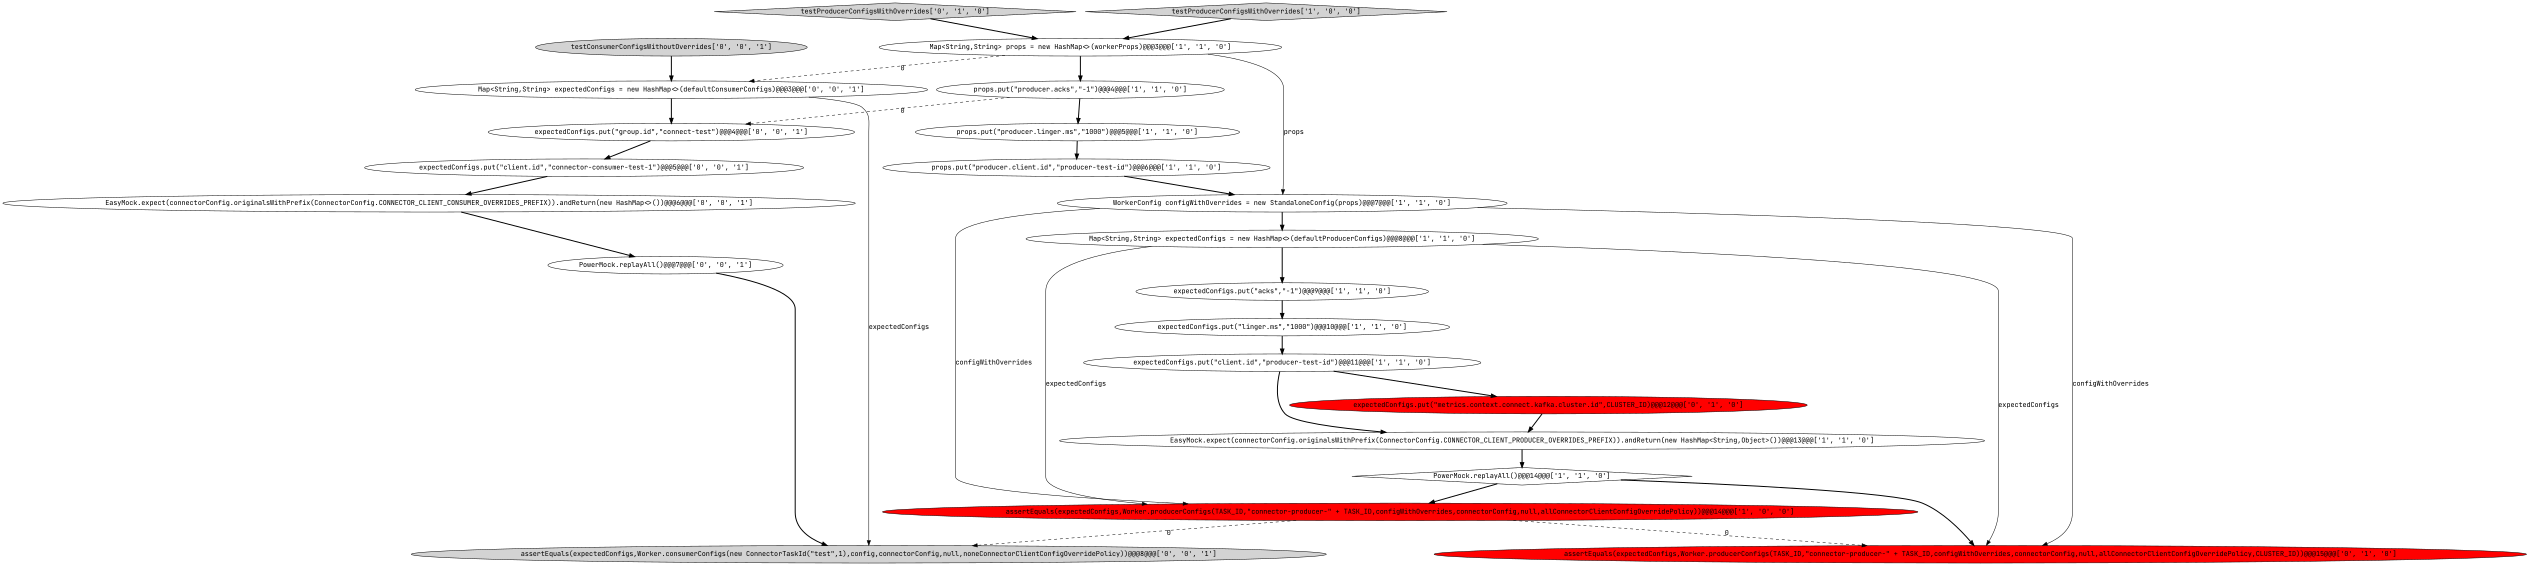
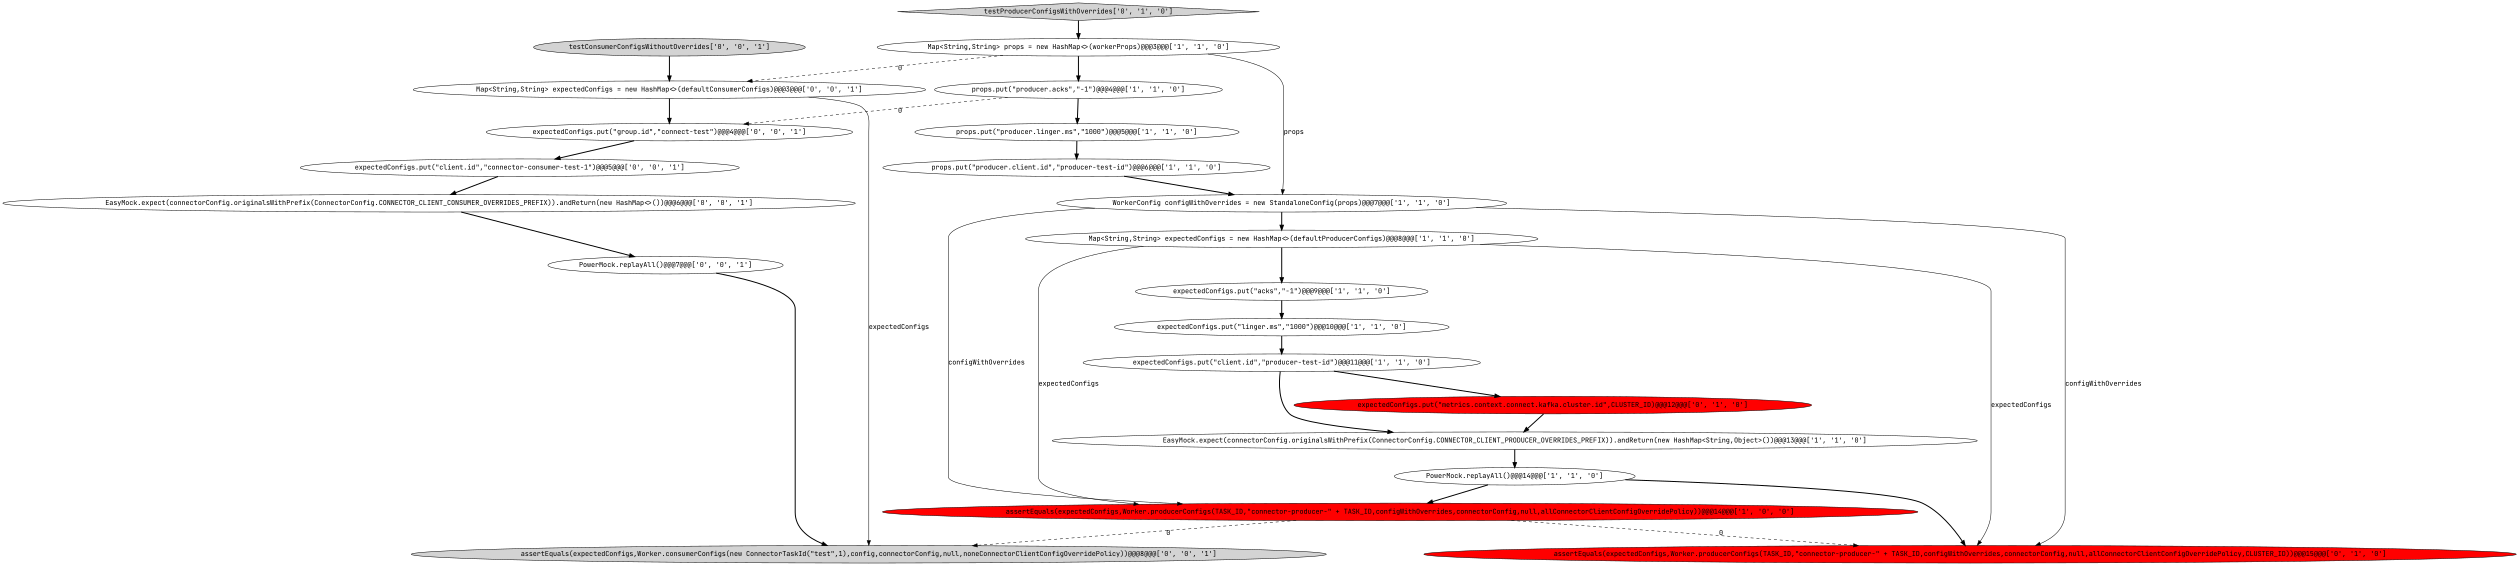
node "testProducerConfigsWithOverrides['1', '0', '0']": removed
node "PowerMock.replayAll()@@@14@@@['1', '1', '0']": shape diamond -> ellipse
